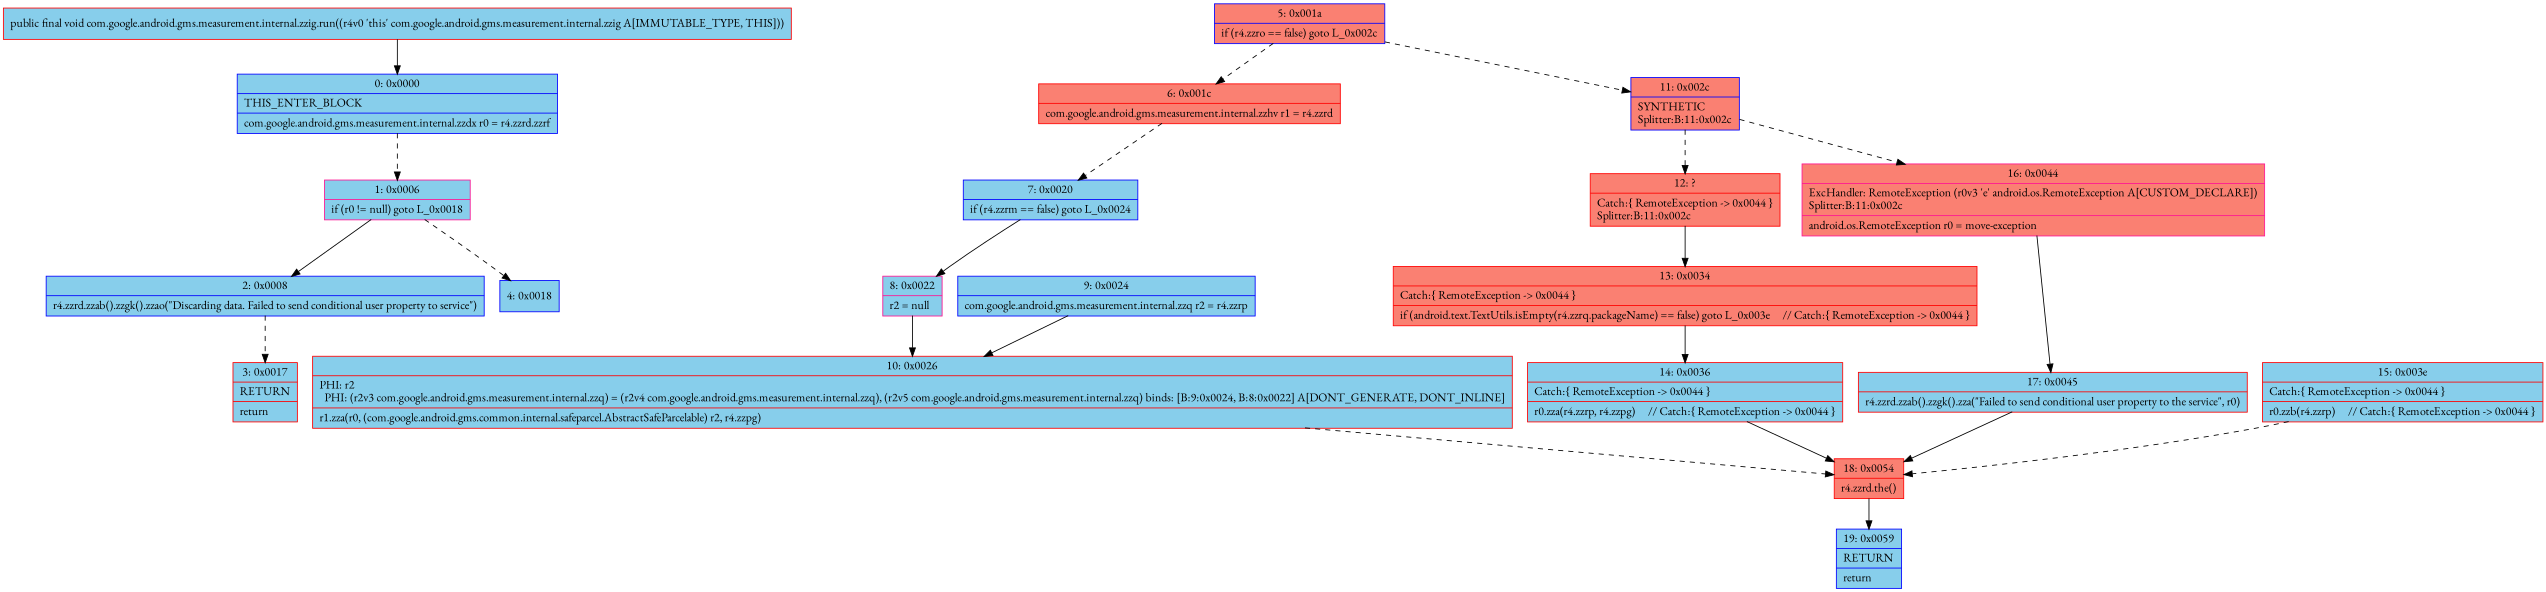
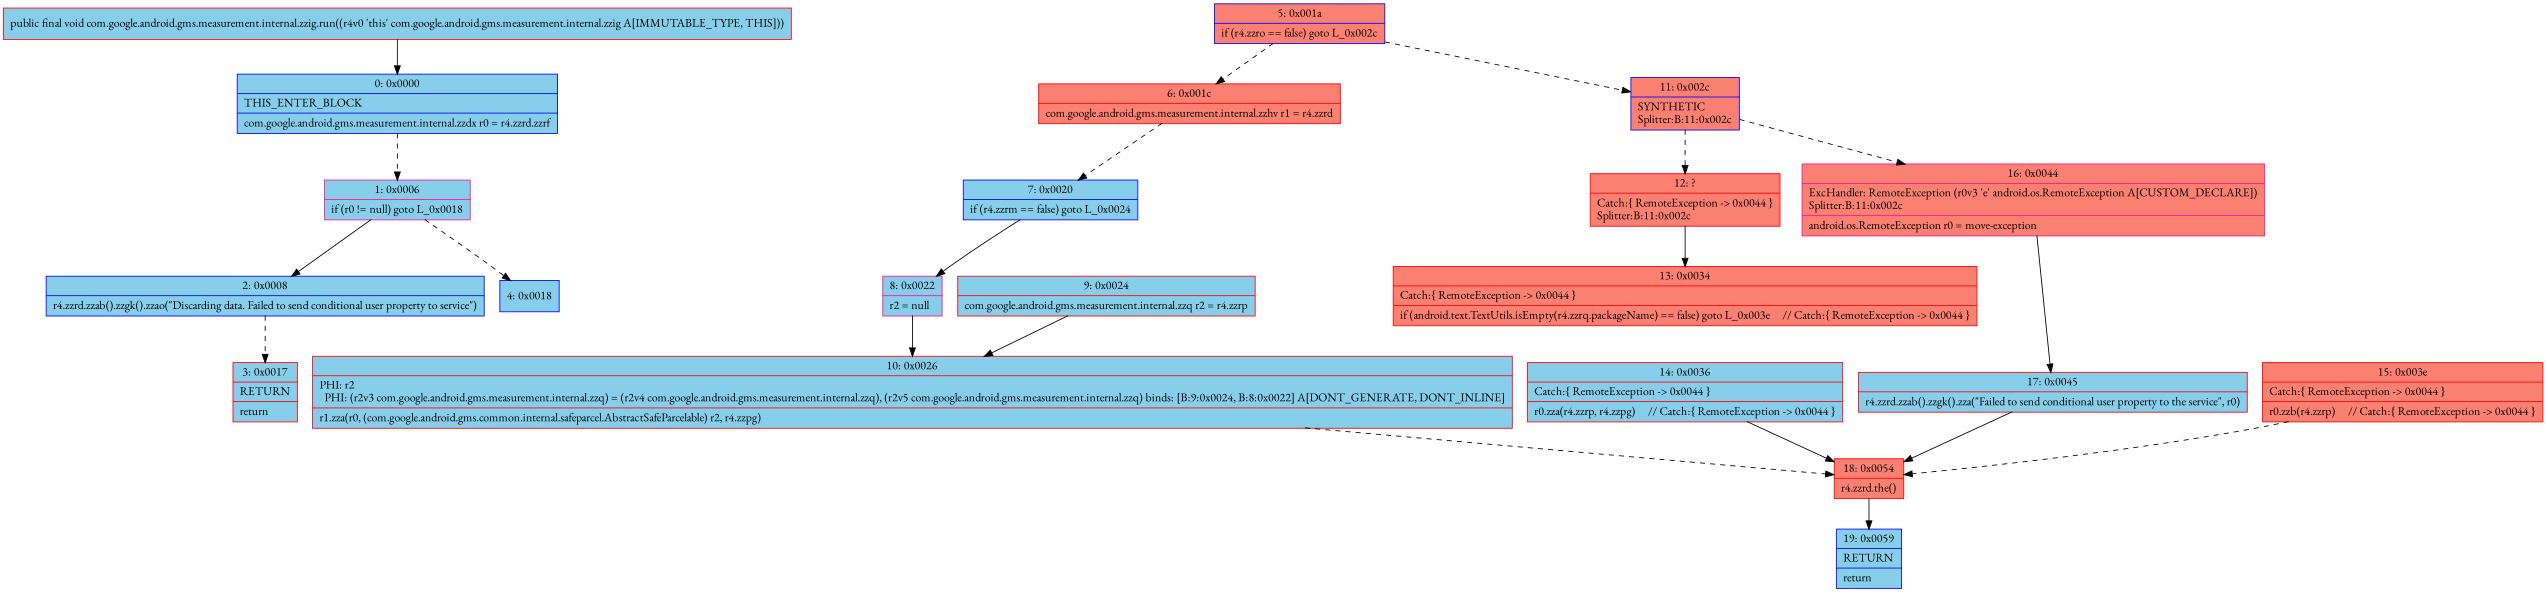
node "9: 0x0024": color blue -> red
edge "13: 0x0034" -> "14: 0x0036": removed
node "15: 0x003e": fillcolor skyblue -> salmon
